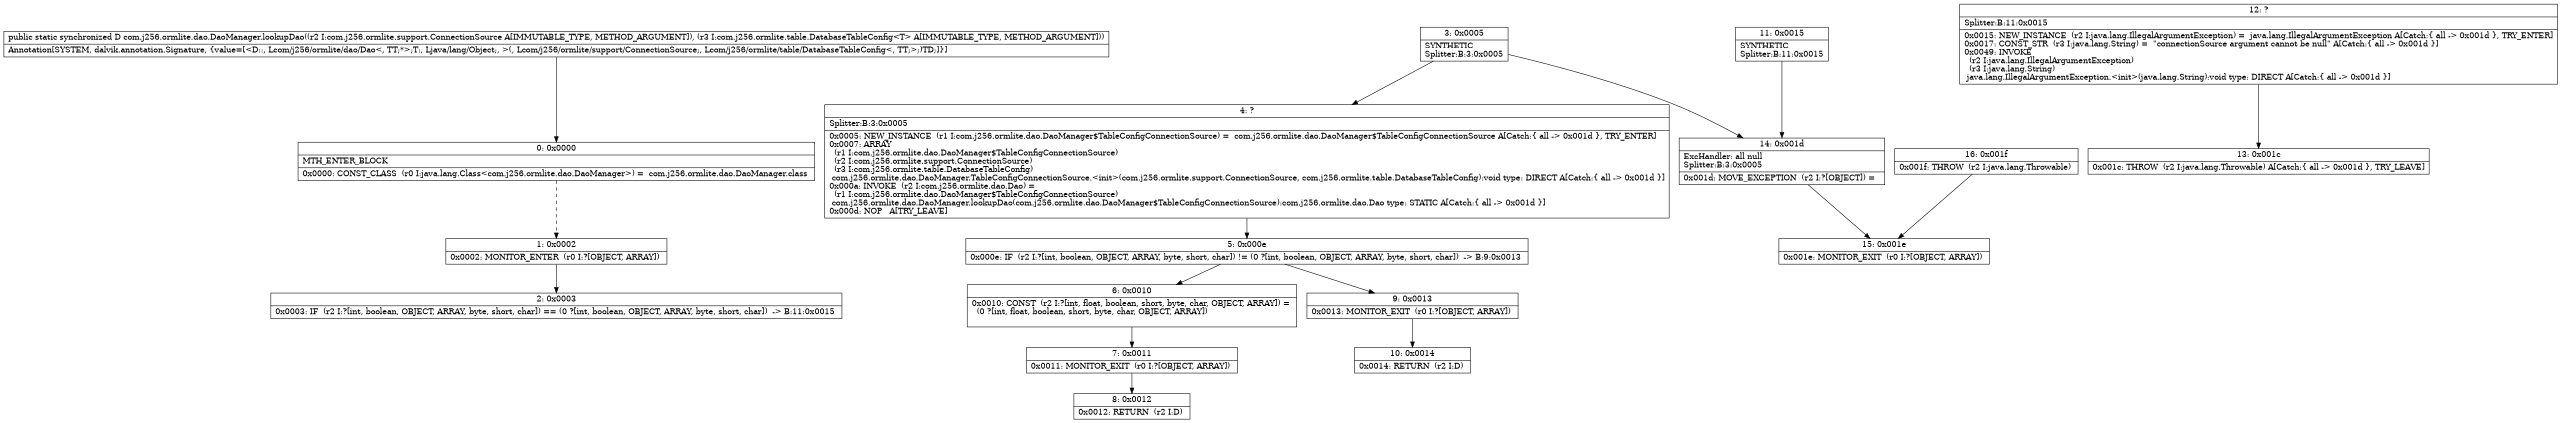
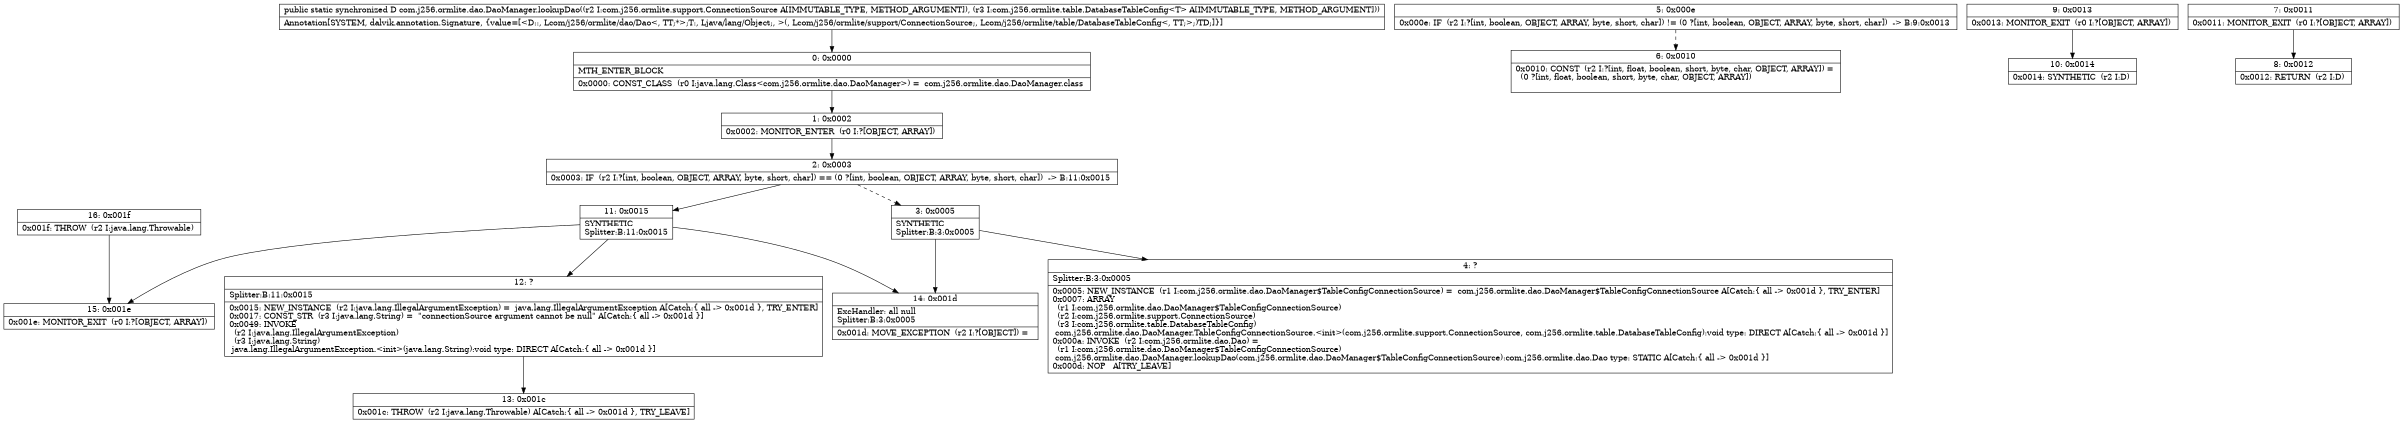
edge "2: 0x0003" -> "3: 0x0005": added
edge "2: 0x0003" -> "11: 0x0015": added
edge "0: 0x0000" -> "1: 0x0002": style dashed -> solid
edge "14: 0x001d" -> "15: 0x001e": now "11: 0x0015" -> "15: 0x001e"
edge "4: ?" -> "5: 0x000e": removed
edge "11: 0x0015" -> "12: ?": added
edge "5: 0x000e" -> "6: 0x0010": style solid -> dashed
edge "5: 0x000e" -> "9: 0x0013": removed
edge "6: 0x0010" -> "7: 0x0011": removed
node "10: 0x0014": text "0x0014: RETURN  (r2 I:D)" -> "0x0014: SYNTHETIC  (r2 I:D)"
